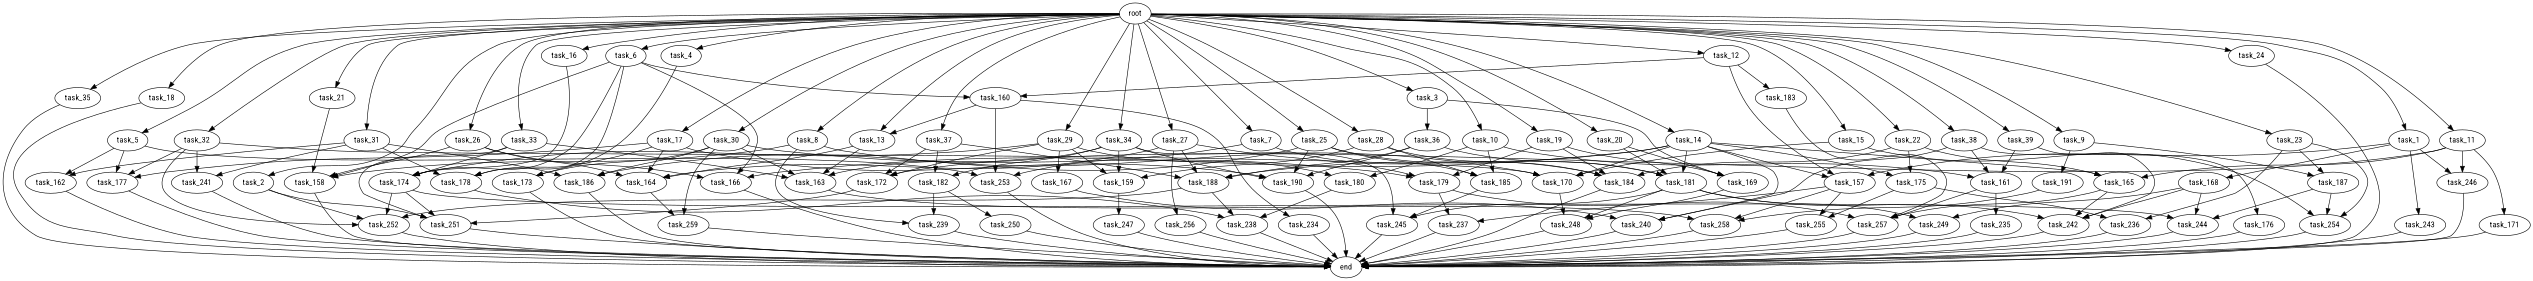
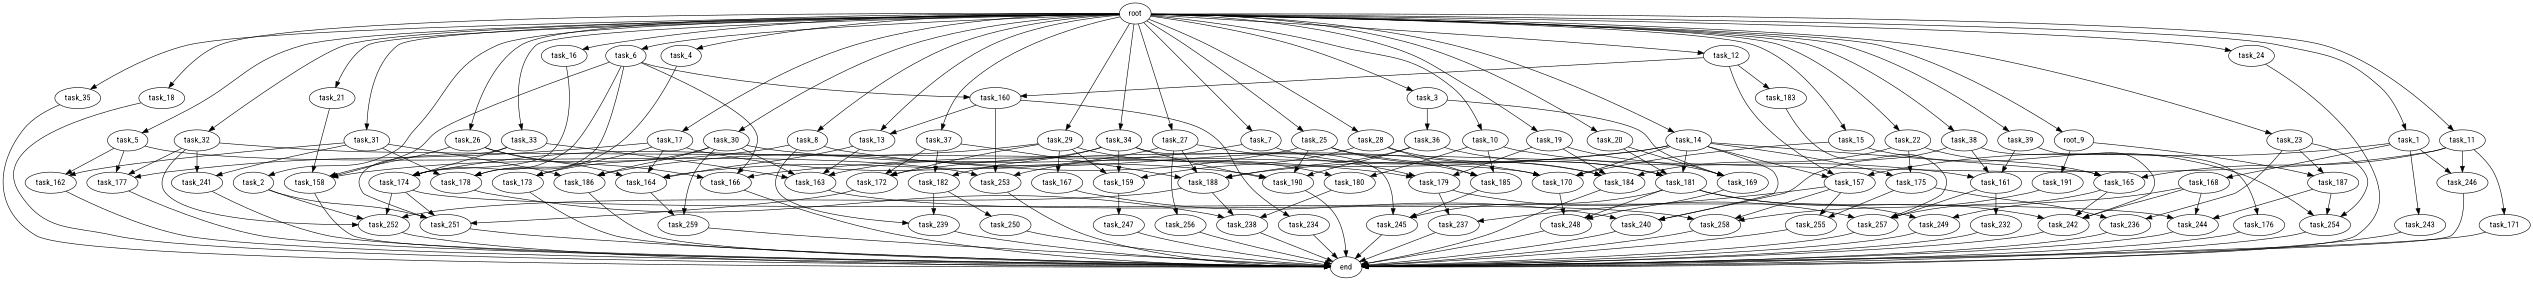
node "task_9": label "task_9" -> "root_9"
node "task_235": label "task_235" -> "task_232"
